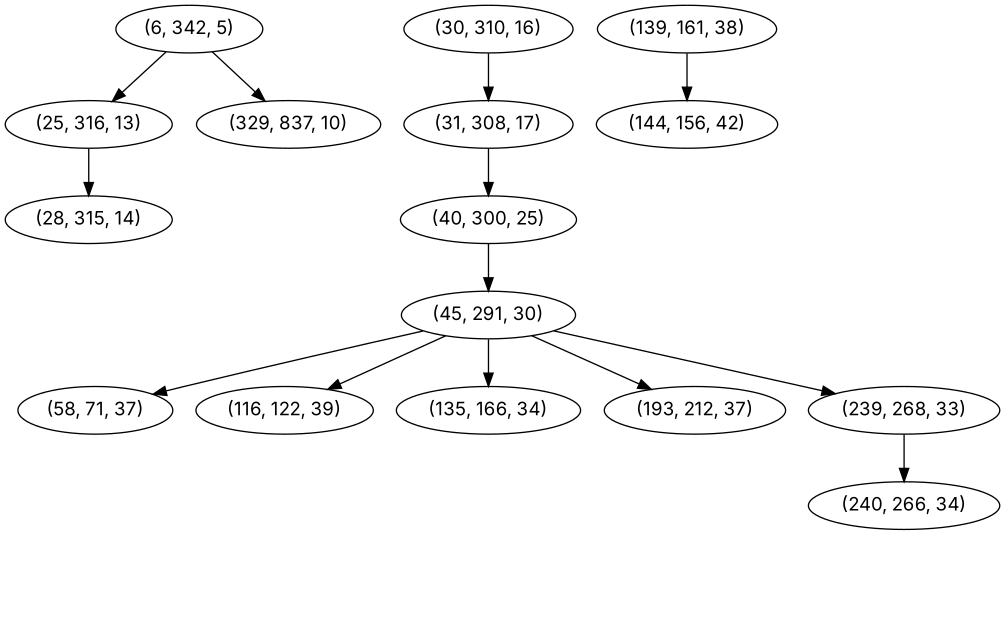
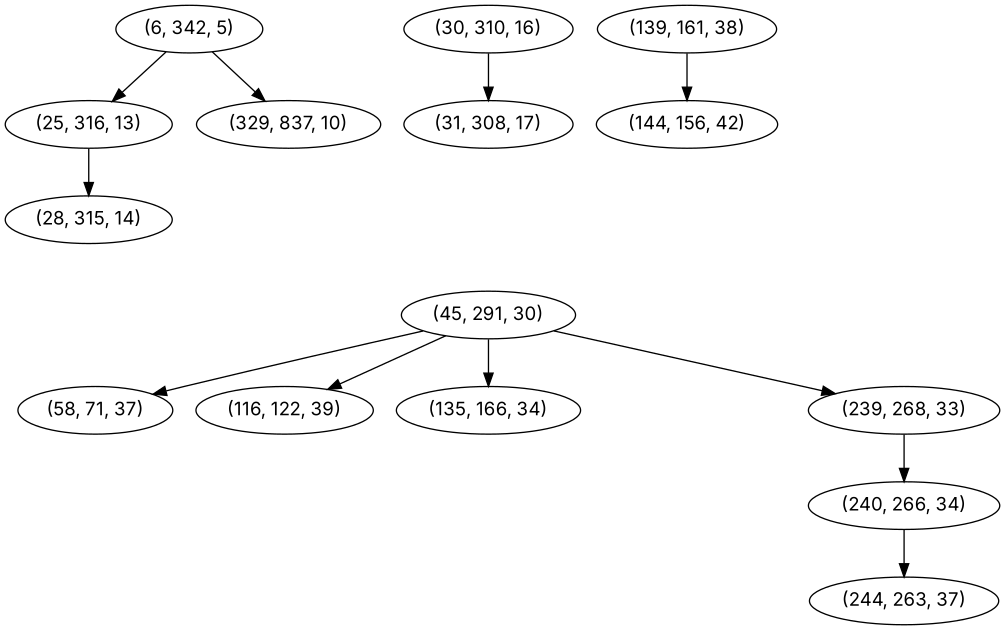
node "(40, 300, 25)": removed
node "(193, 212, 37)": removed
node "(244, 263, 37)": added
